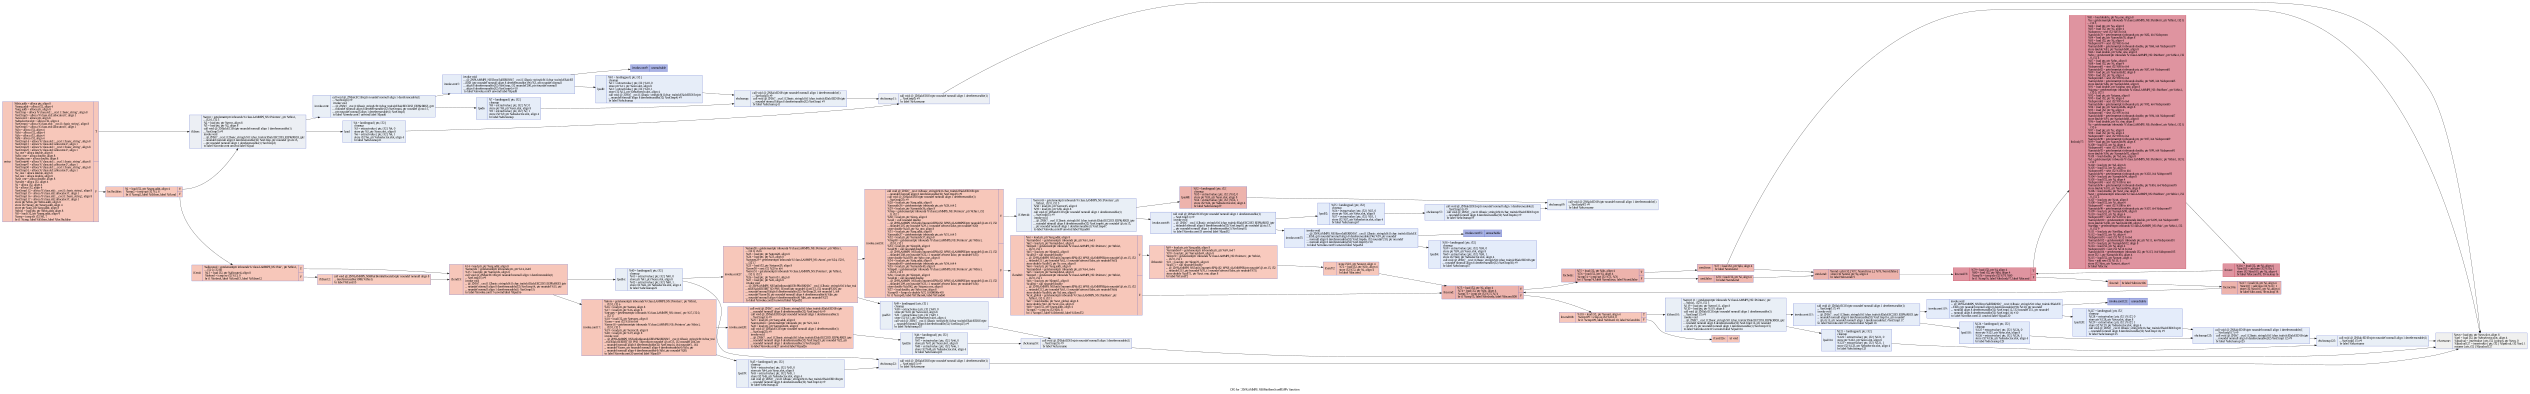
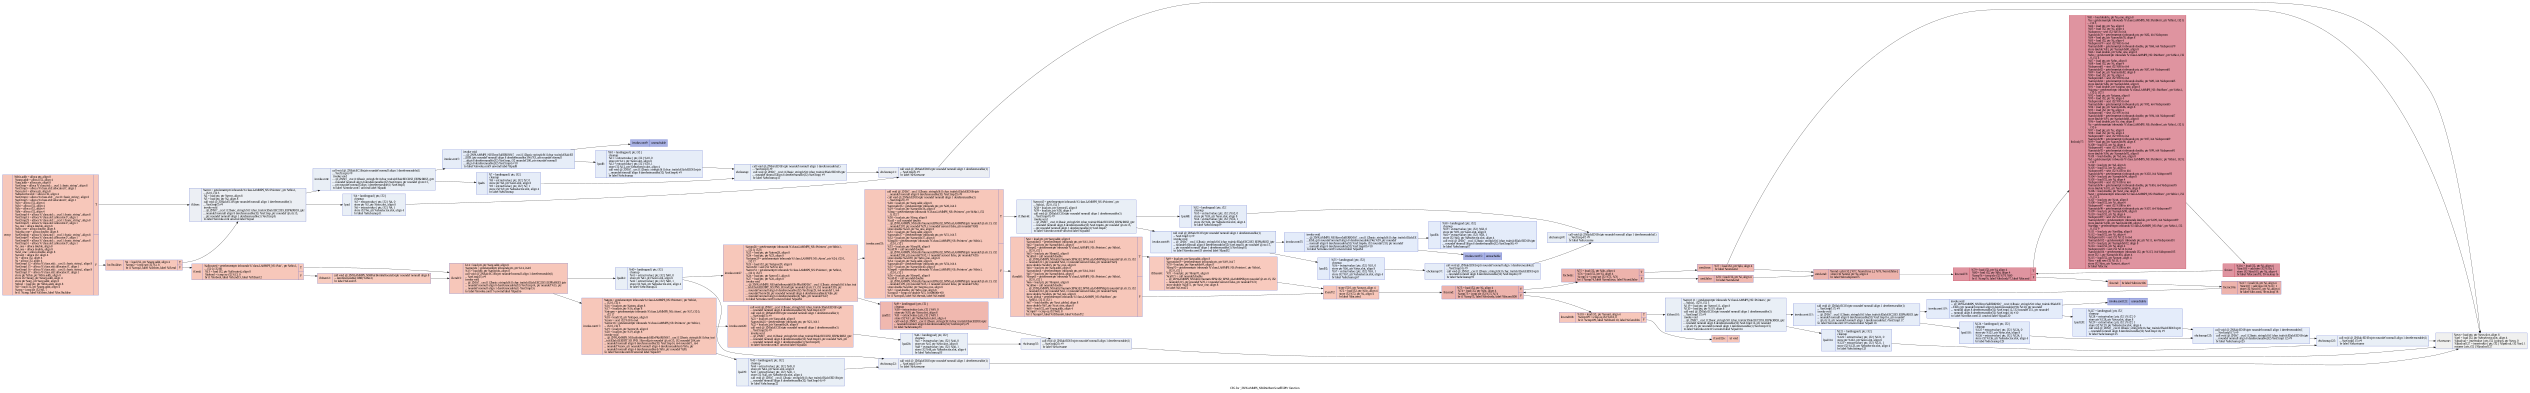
node "lpad48:": fillcolor #d6524470 -> #c7d7f070
node "cond.end:": text "br label %for.cond75" -> "br label %for.idxprom75"
edge "if.end60:" -> "for.cond:": now "if.end60:" -> "if.end72:"
node "lpad32:": fillcolor #cedaeb70 -> #dc5d4a70
